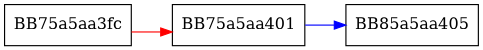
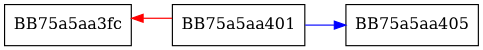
node "BB85a5aa405": label "BB85a5aa405" -> "BB75a5aa405"
edge "BB75a5aa3fc" -> "BB75a5aa401": reversed
